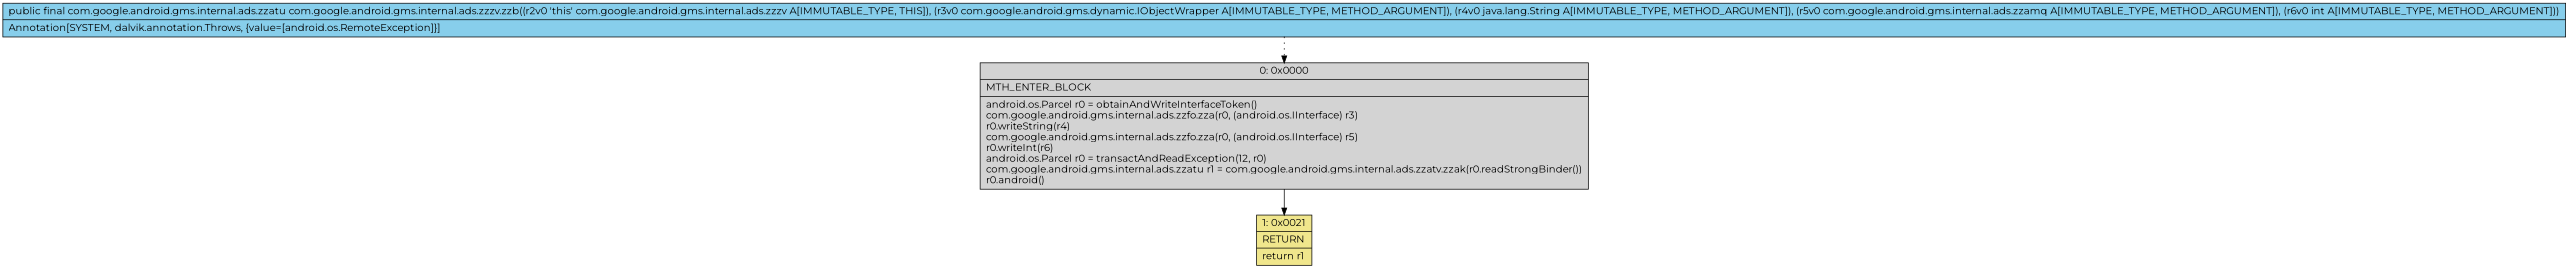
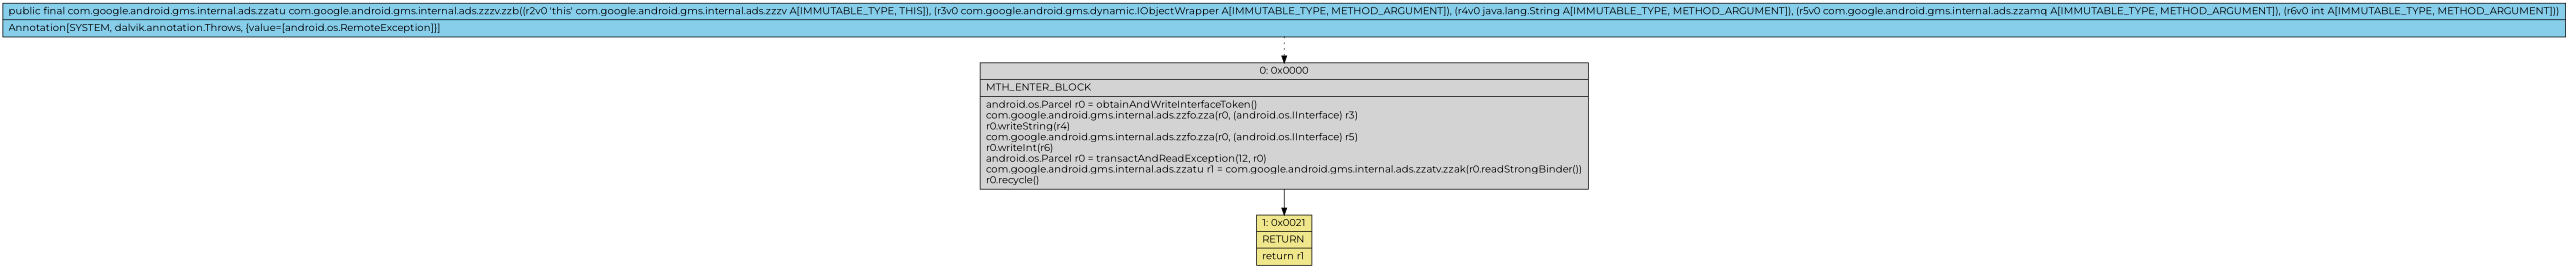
node "0: 0x0000": text "r0.android()" -> "r0.recycle()"
